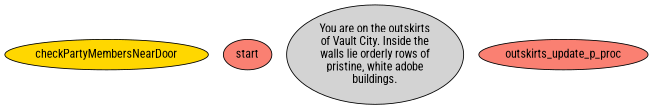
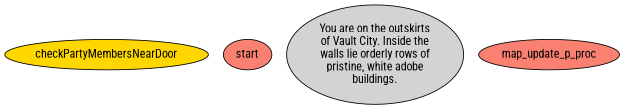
node "outskirts_update_p_proc": label "outskirts_update_p_proc" -> "map_update_p_proc"
